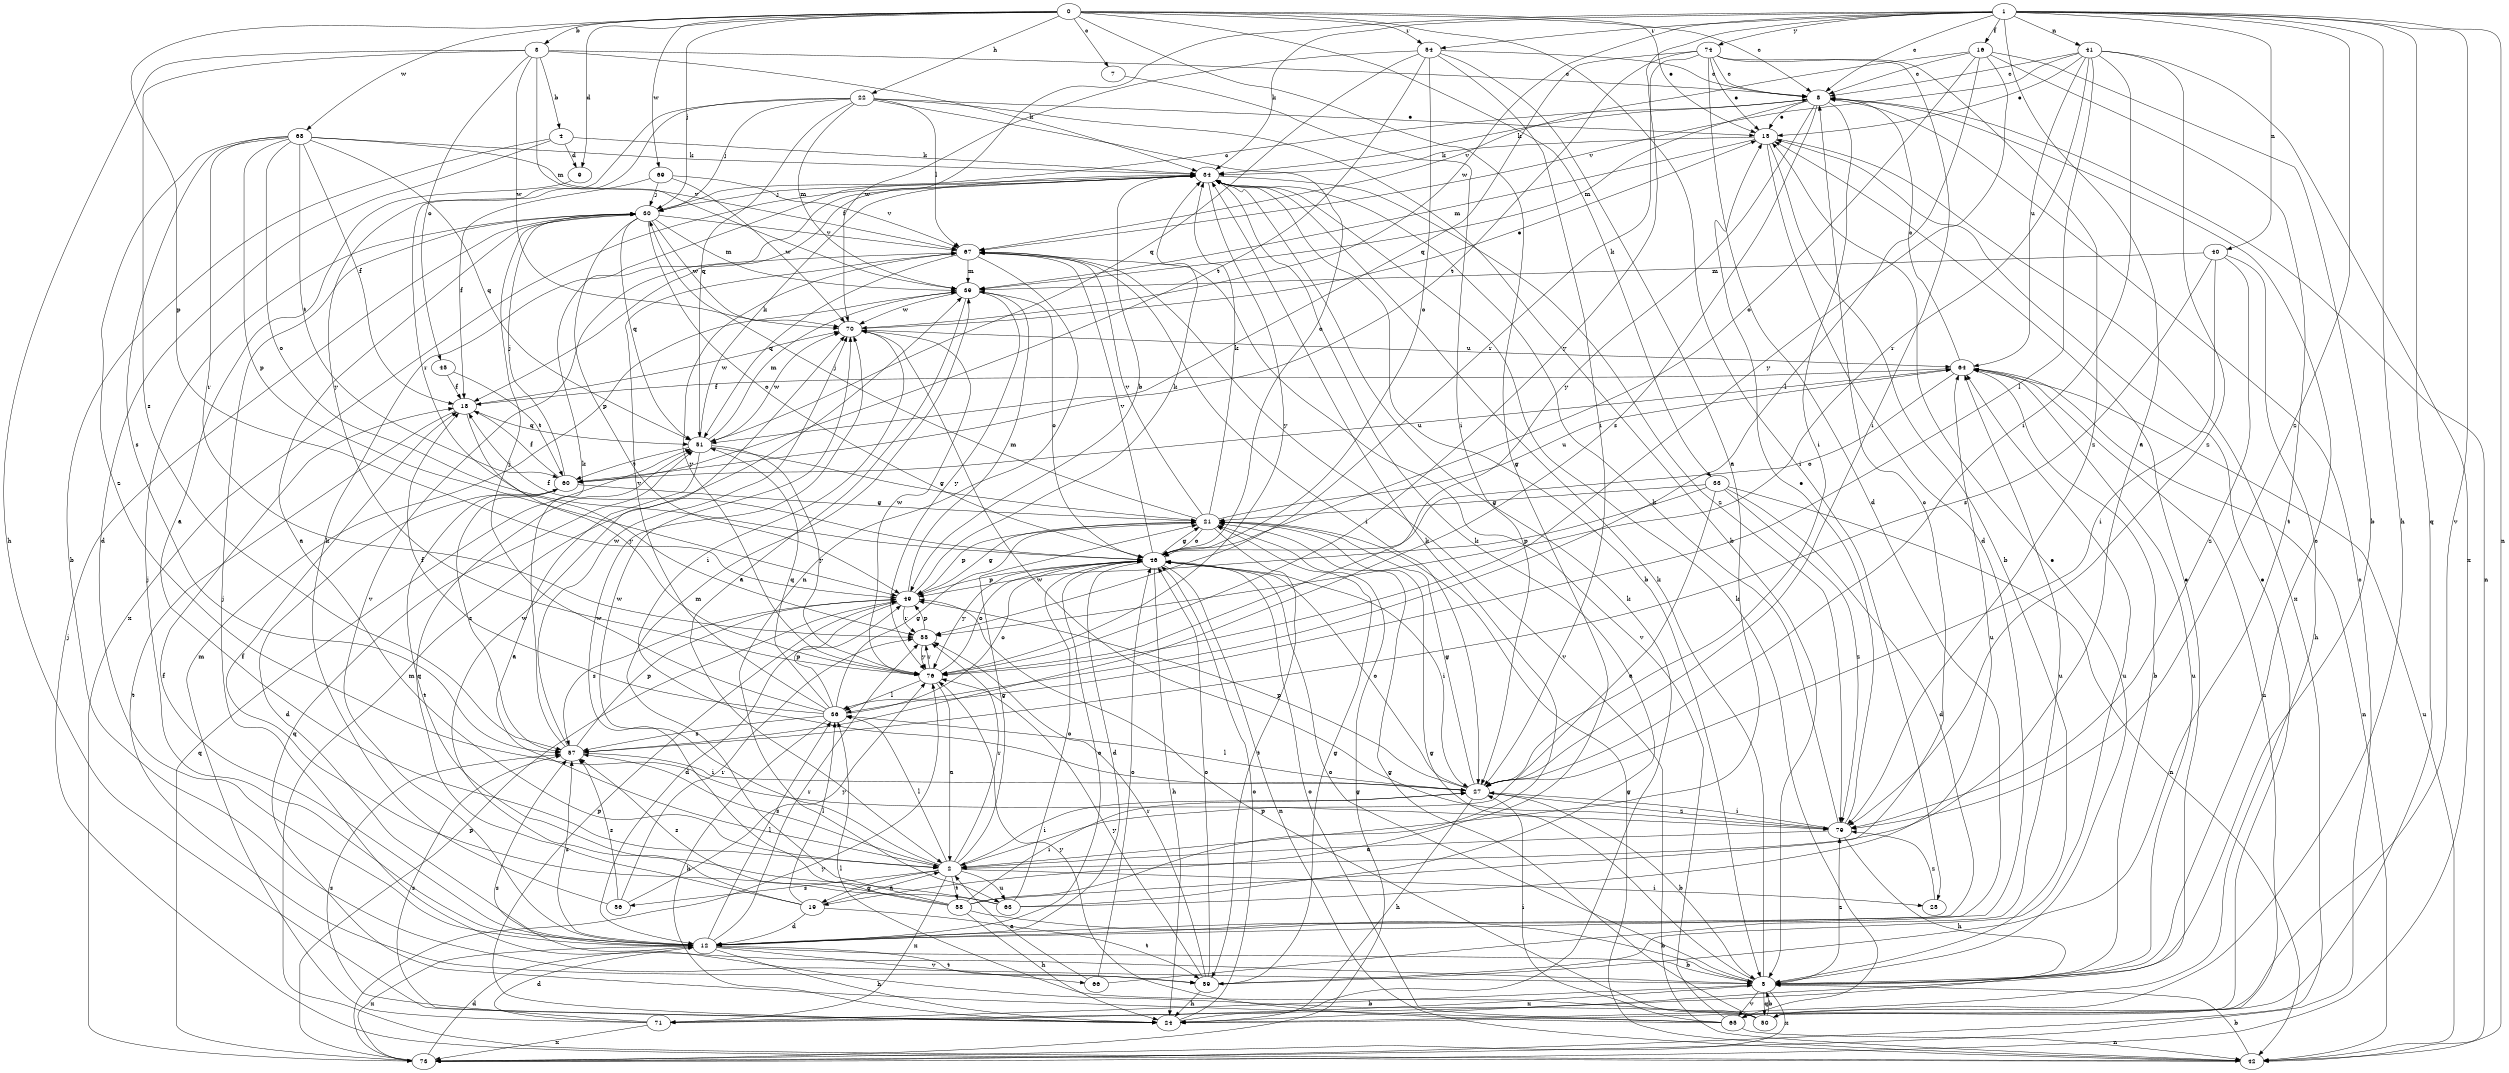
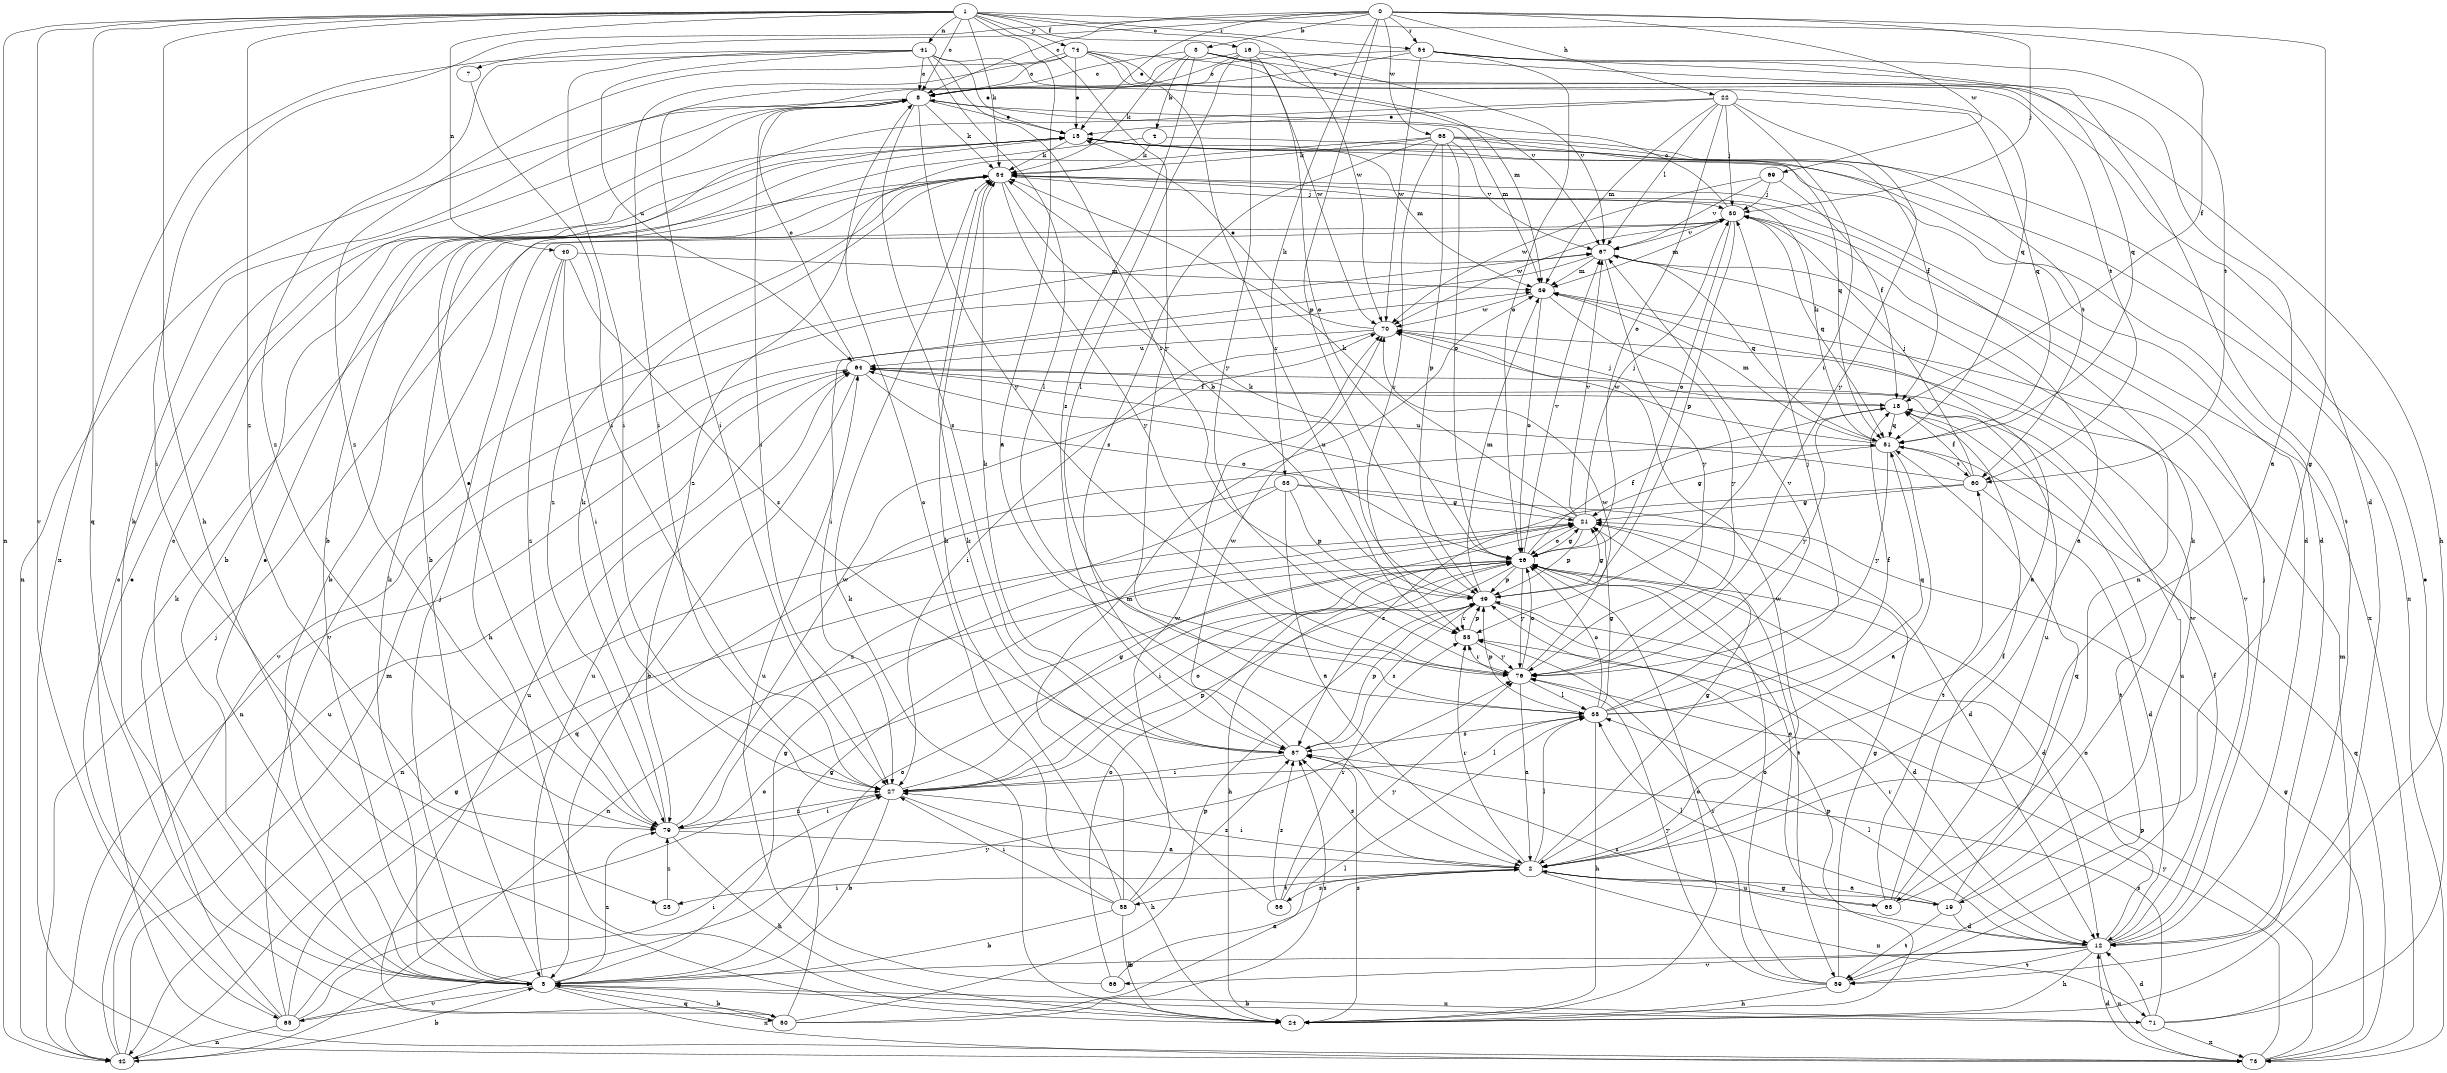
node "9": removed
node "45": removed
edge "18" -> "70": label "w" -> "j"
node "36": label "36" -> "35"
